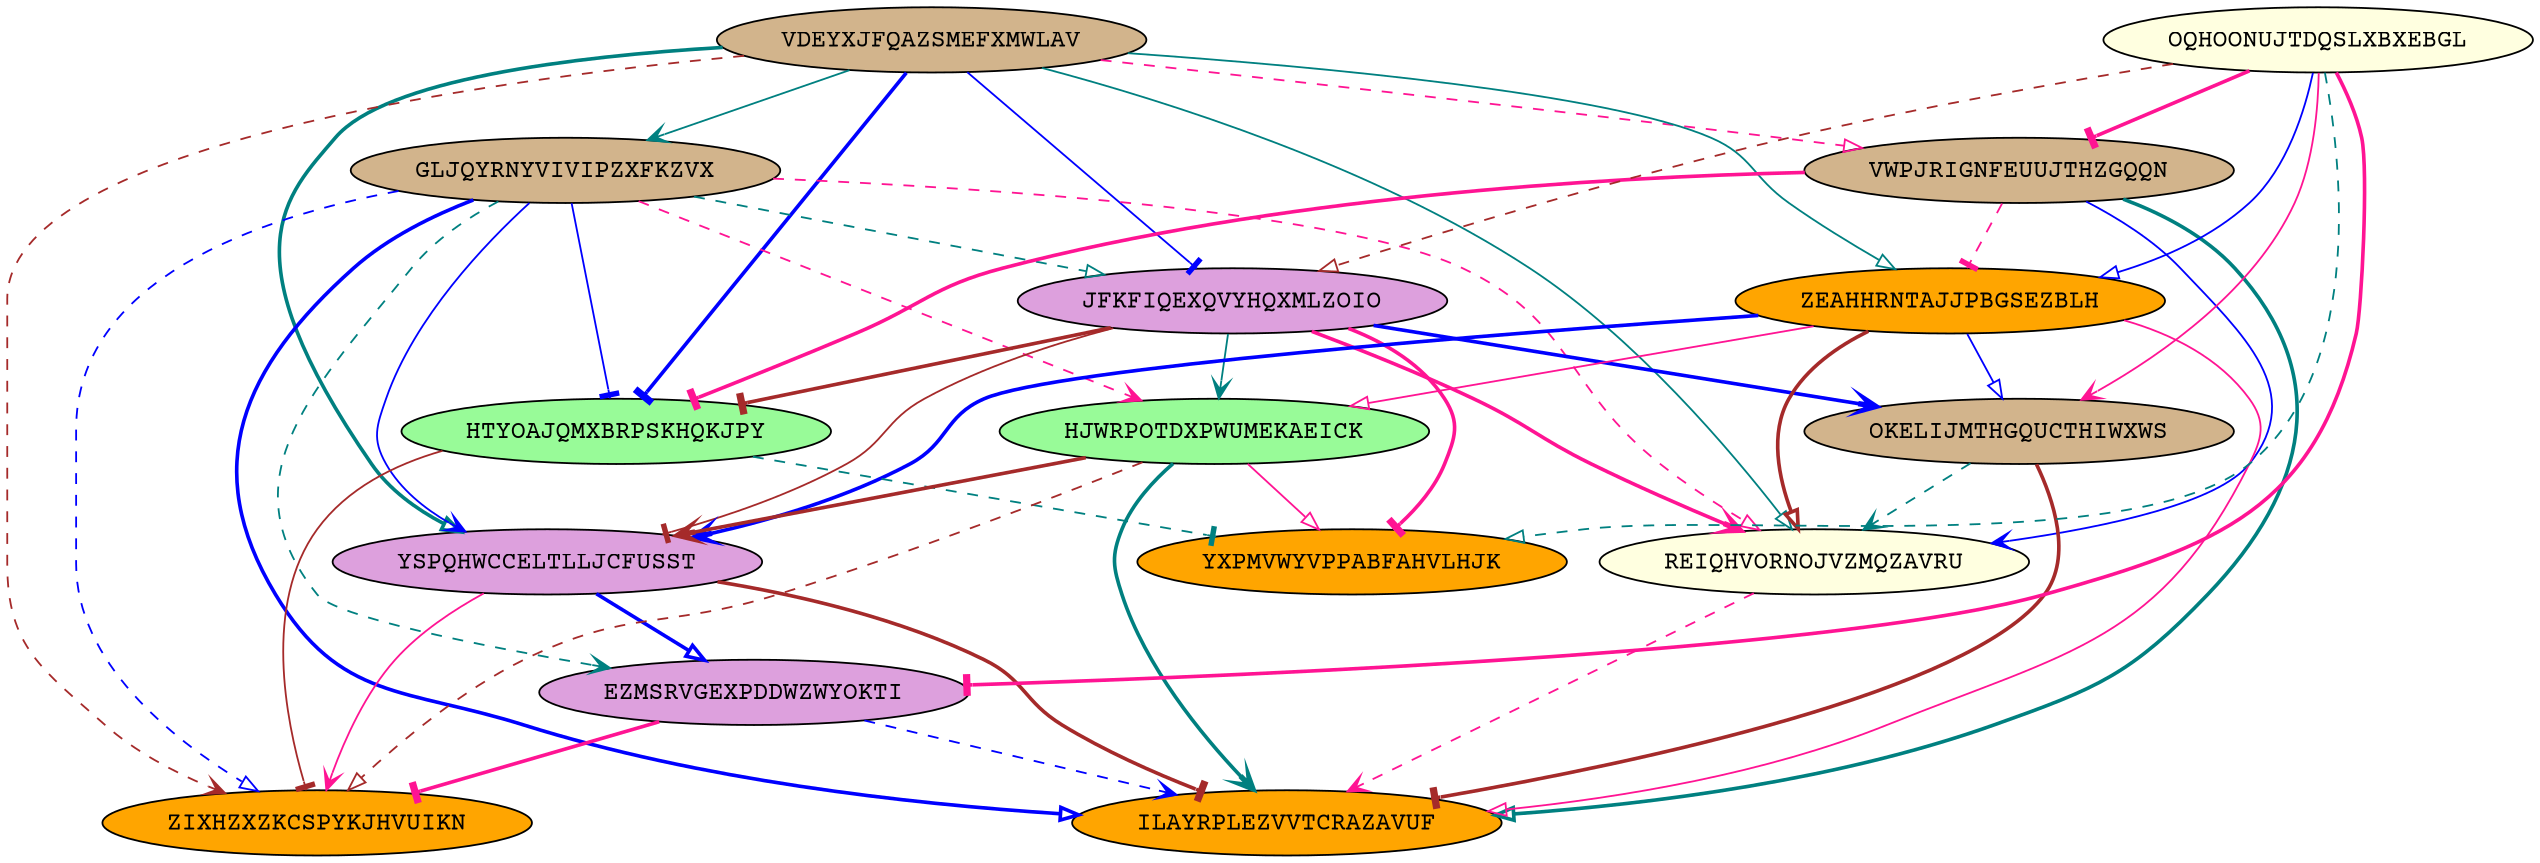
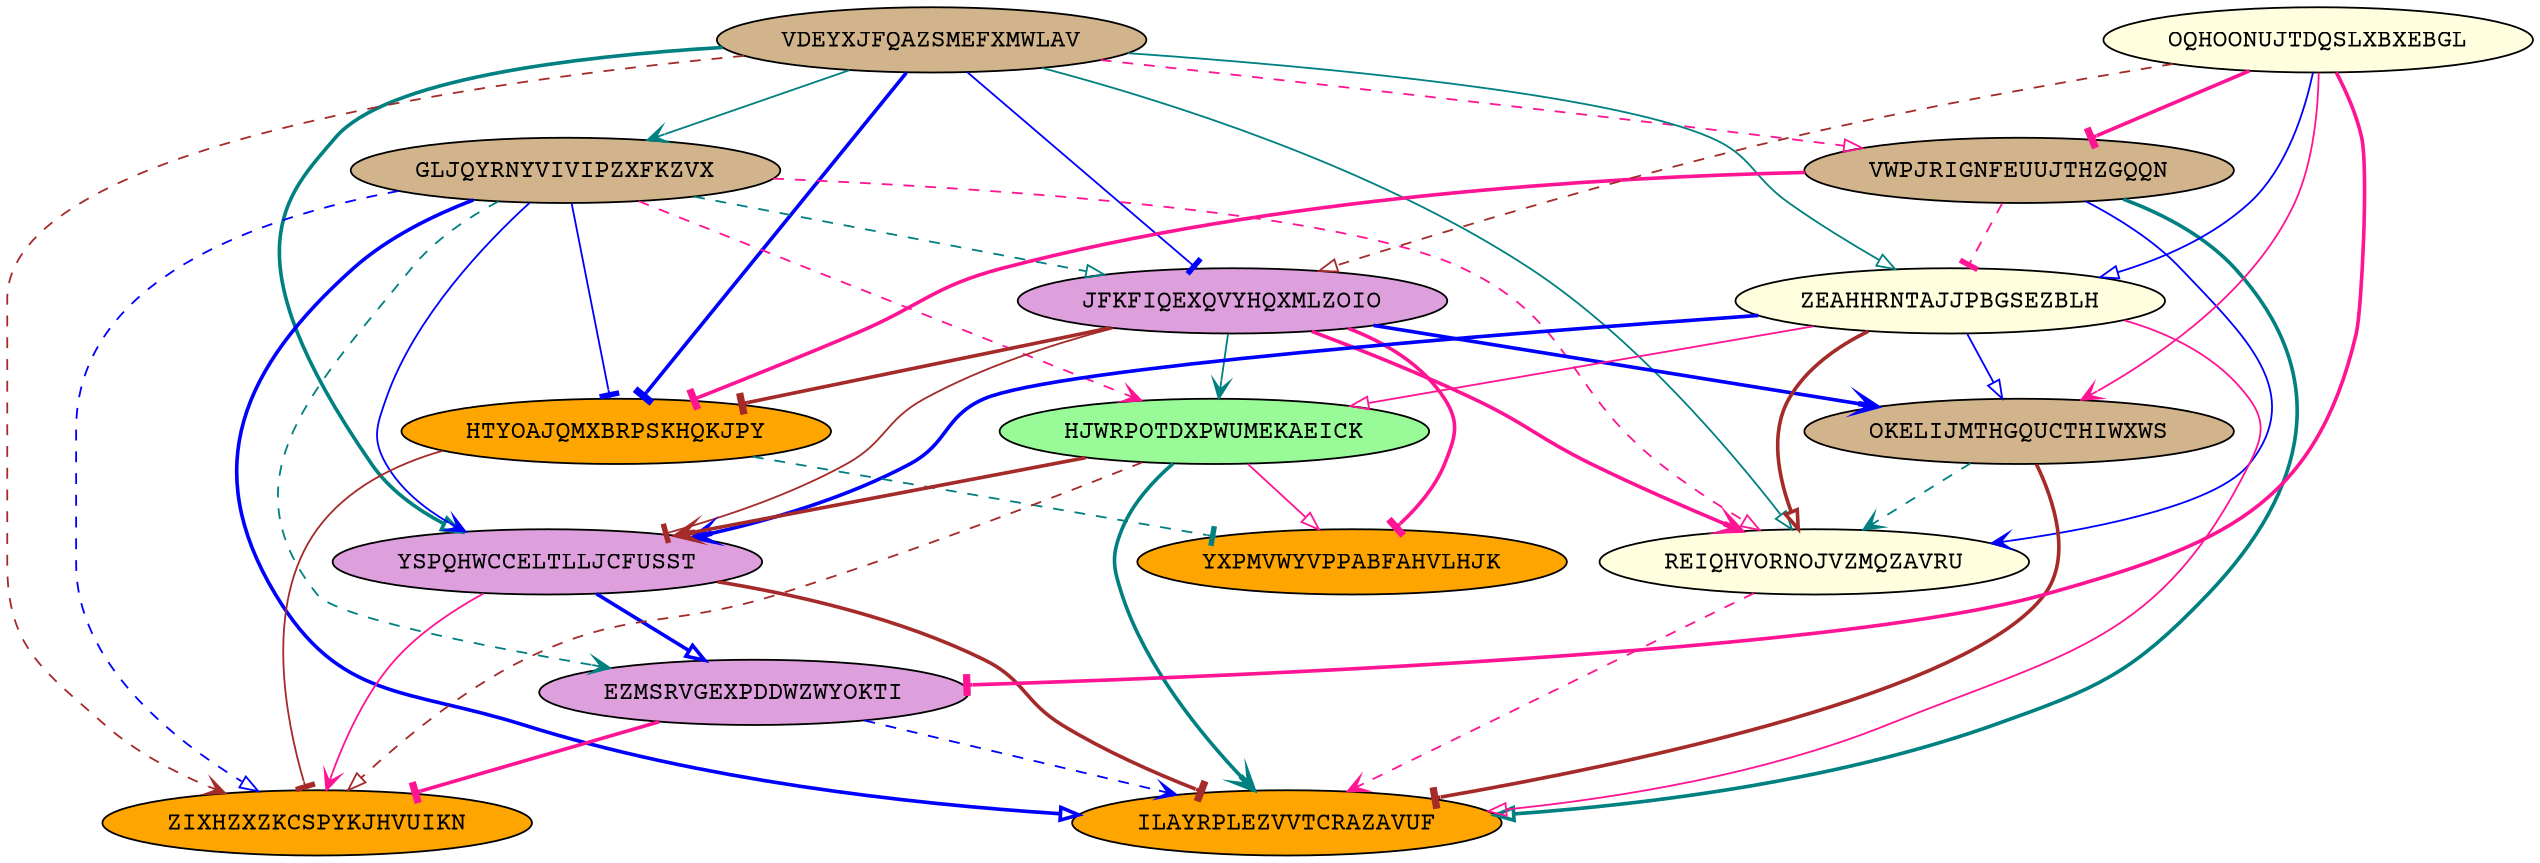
node "ZEAHHRNTAJJPBGSEZBLH": fillcolor orange -> lightyellow
node "HTYOAJQMXBRPSKHQKJPY": fillcolor palegreen -> orange
edge "OQHOONUJTDQSLXBXEBGL" -> "YXPMVWYVPPABFAHVLHJK": removed
